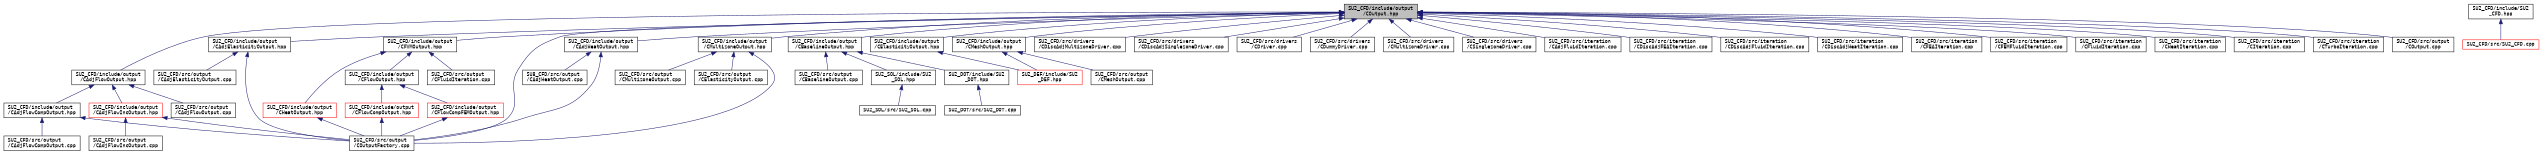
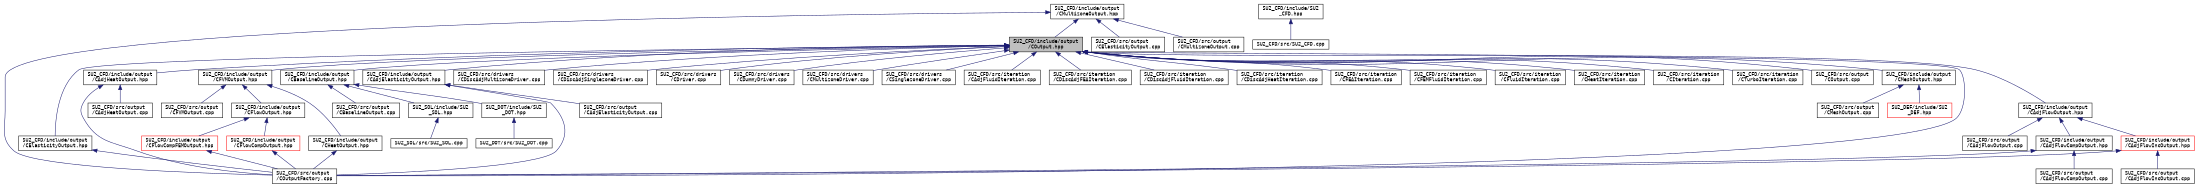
edge "SU2_CFD/include/output /CMultizoneOutput.hpp" -> "SU2_CFD/include/output /COutput.hpp": reversed
node "SU2_CFD/src/SU2_CFD.cpp": color red -> black
edge "SU2_DEF/include/SU2 _DEF.hpp" -> "SU2_CFD/include/output /CElasticityOutput.hpp": now "SU2_CFD/src/output /COutputFactory.cpp" -> "SU2_CFD/include/output /CElasticityOutput.hpp"
node "SU2_CFD/src/output /CFluidIteration.cpp": label "SU2_CFD/src/output /CFluidIteration.cpp" -> "SU2_CFD/src/output /CFVMOutput.cpp"
node "SU8_CFD/src/output /CAdjHeatOutput.cpp": label "SU8_CFD/src/output /CAdjHeatOutput.cpp" -> "SU2_CFD/src/output /CAdjHeatOutput.cpp"
node "SU2_CFD/include/output /CHeatOutput.hpp": color red -> black
